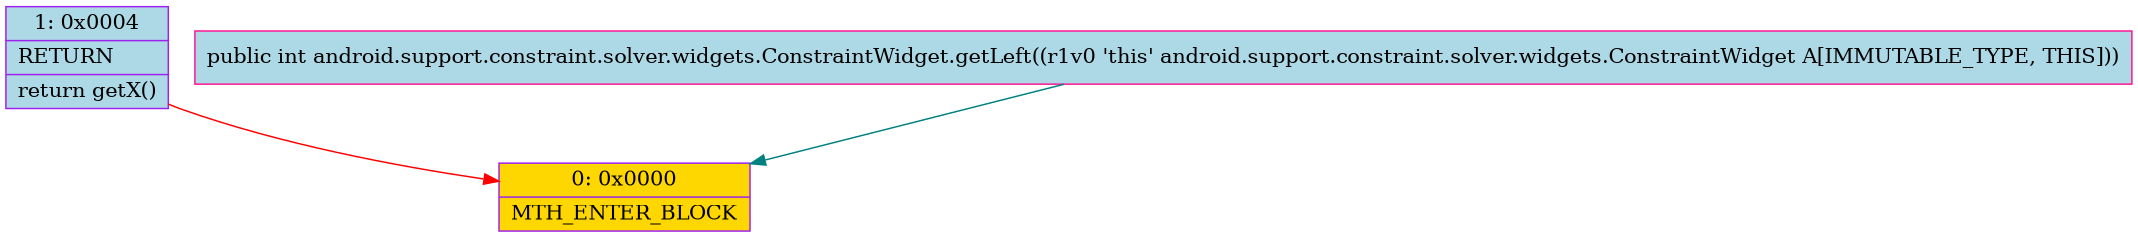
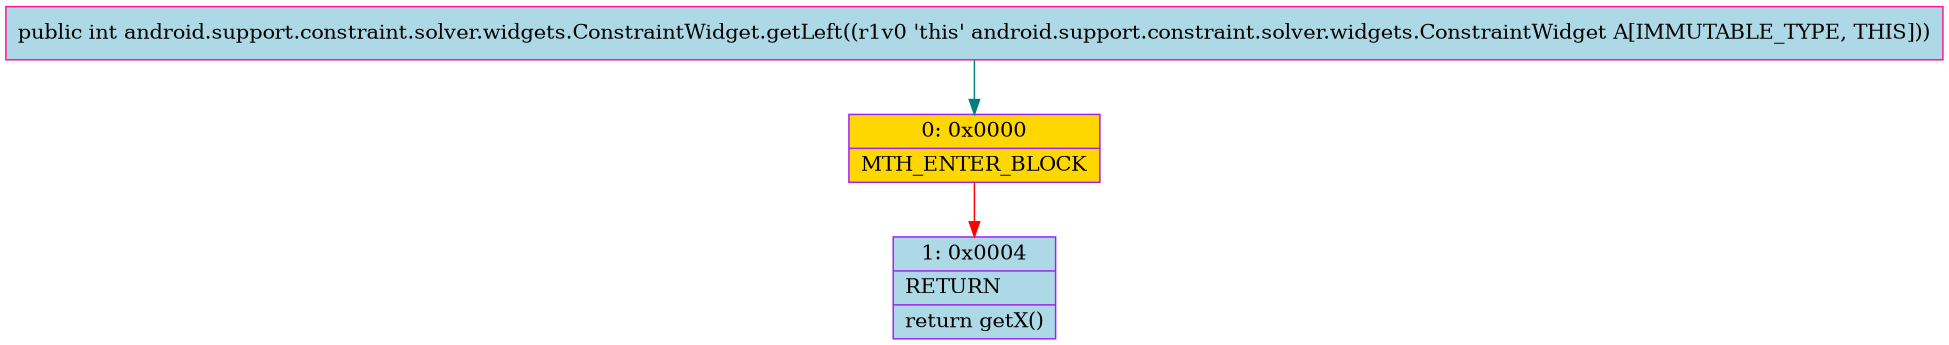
edge "1: 0x0004" -> "0: 0x0000": reversed
